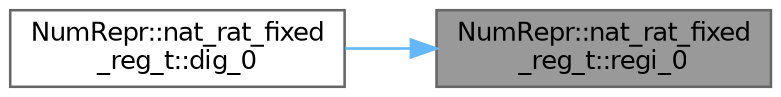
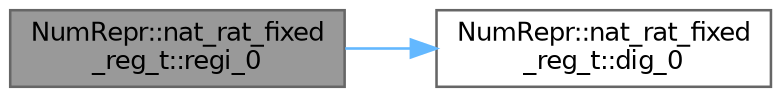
edge "NumRepr::nat_rat_fixed _reg_t::dig_0" -> "NumRepr::nat_rat_fixed _reg_t::regi_0": reversed
